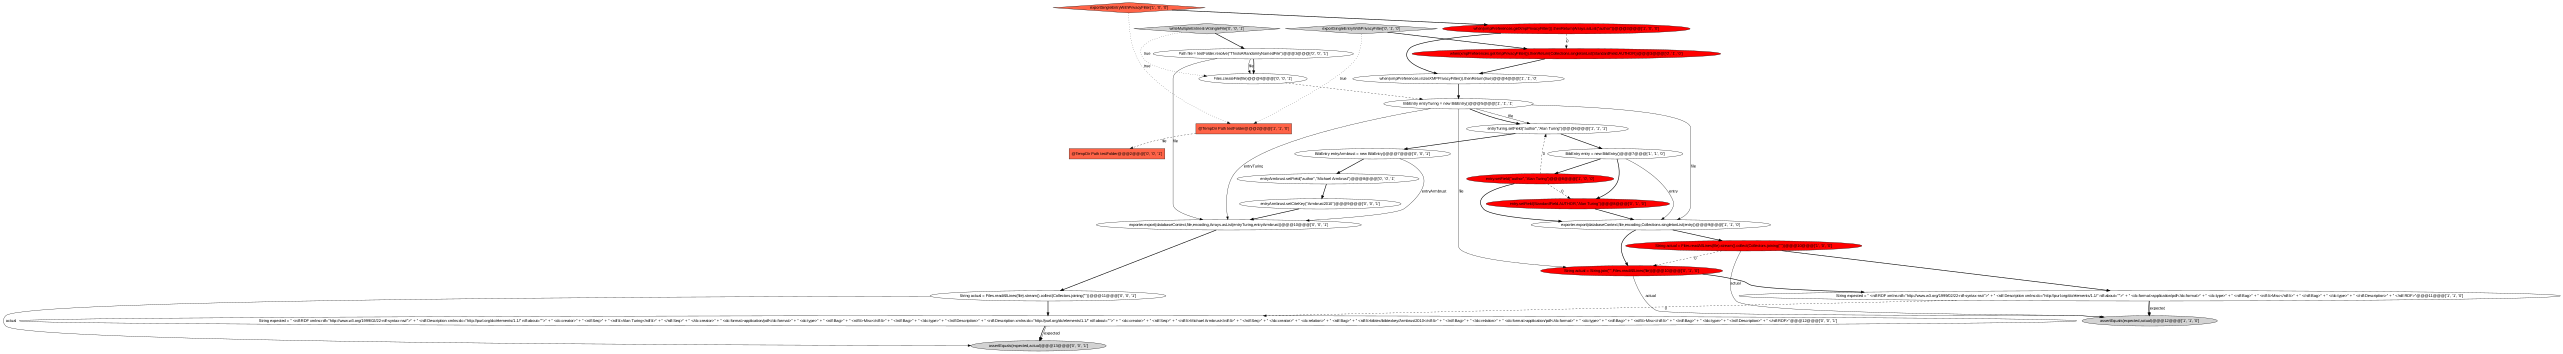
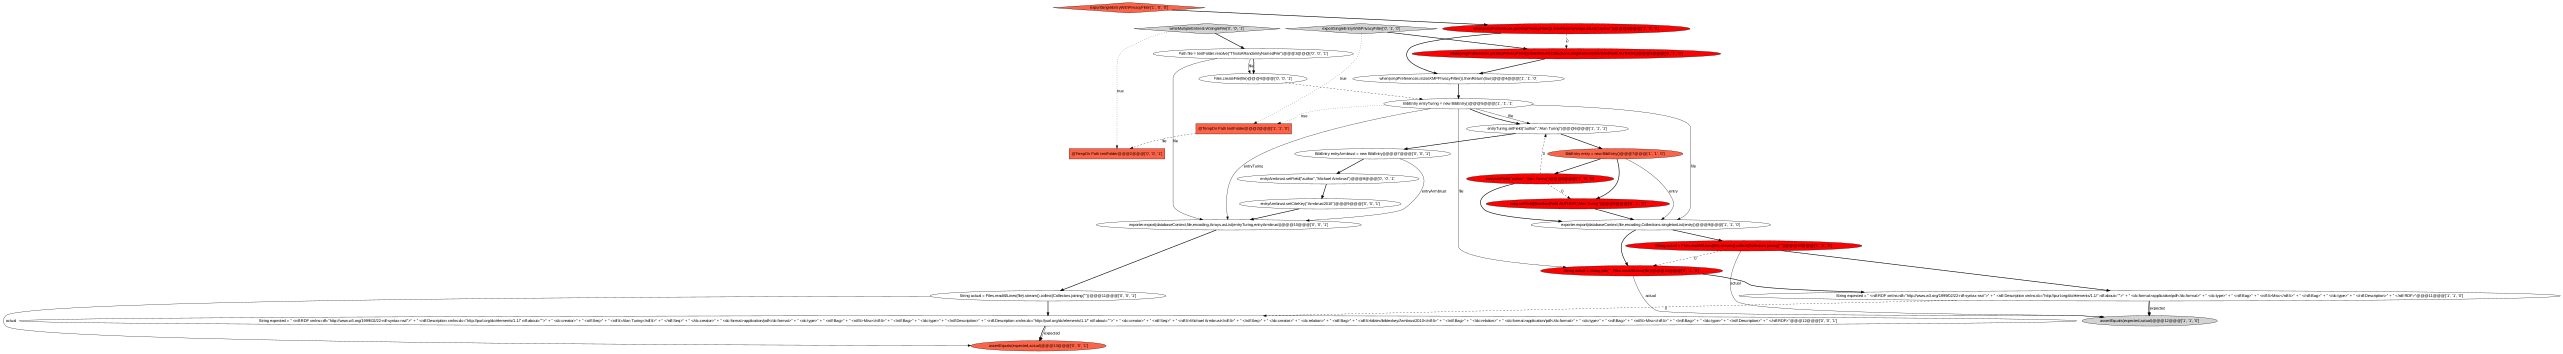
edge "writeMultipleEntriesInASingleFile['0', '0', '1']" -> "Files.createFile(file)@@@4@@@['0', '0', '1']": now "writeMultipleEntriesInASingleFile['0', '0', '1']" -> "@TempDir Path testFolder@@@2@@@['0', '0', '1']"
edge "exportSingleEntryWithPrivacyFilter['1', '0', '0']" -> "@TempDir Path testFolder@@@2@@@['1', '1', '0']": now "BibEntry entryTuring = new BibEntry()@@@5@@@['1', '1', '1']" -> "@TempDir Path testFolder@@@2@@@['1', '1', '0']"
node "BibEntry entry = new BibEntry()@@@7@@@['1', '1', '0']": fillcolor white -> tomato
node "assertEquals(expected,actual)@@@13@@@['0', '0', '1']": fillcolor lightgray -> tomato
